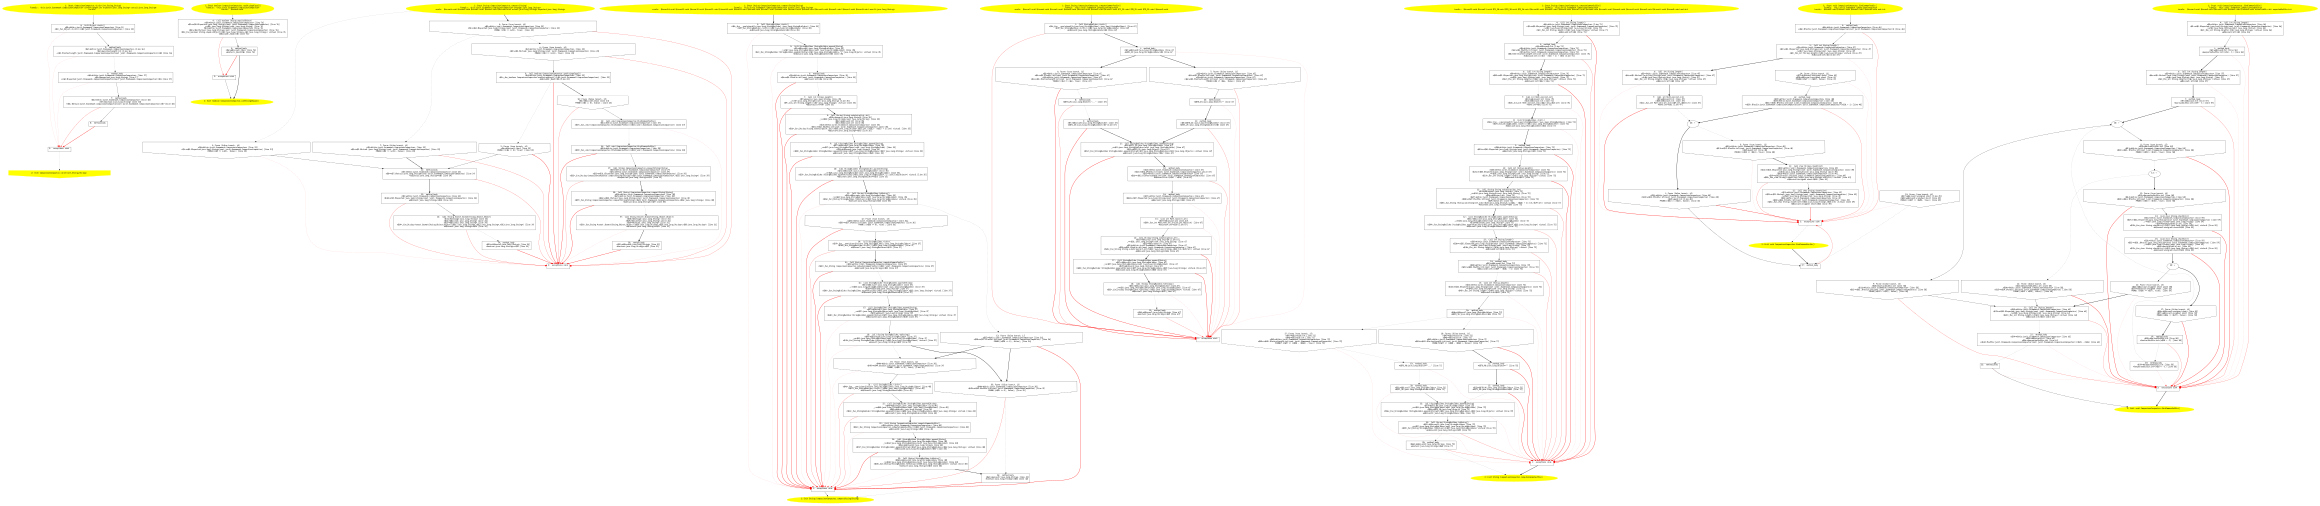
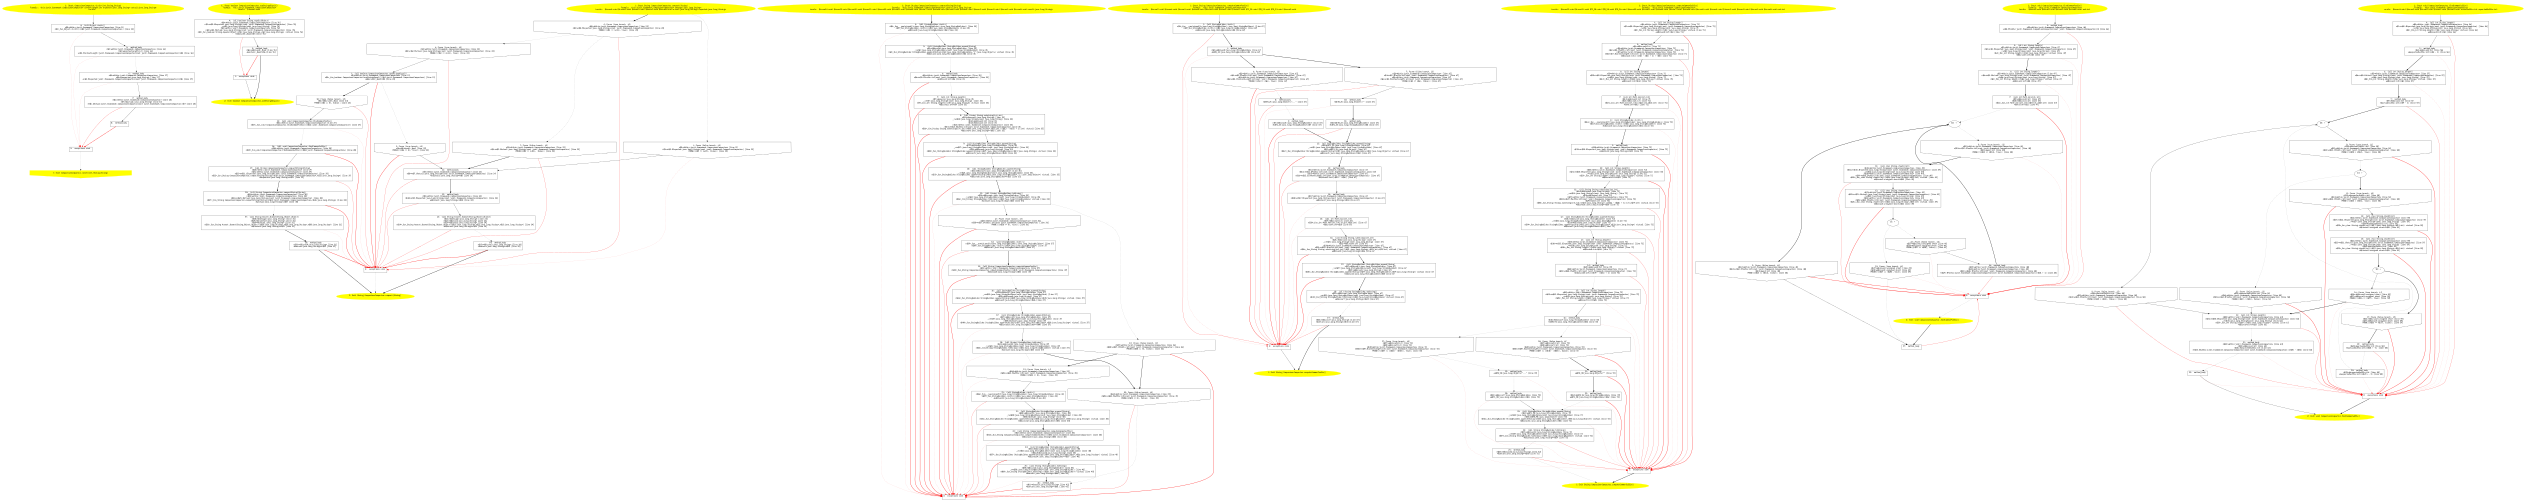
node "15: +": added
node "2: Exit String ComparisonCompactor.compact(String)": added
node "2: Exit String ComparisonCompactor.computeCommonPrefix()": added
node "2: Exit String ComparisonCompactor.compactString(String)": removed
